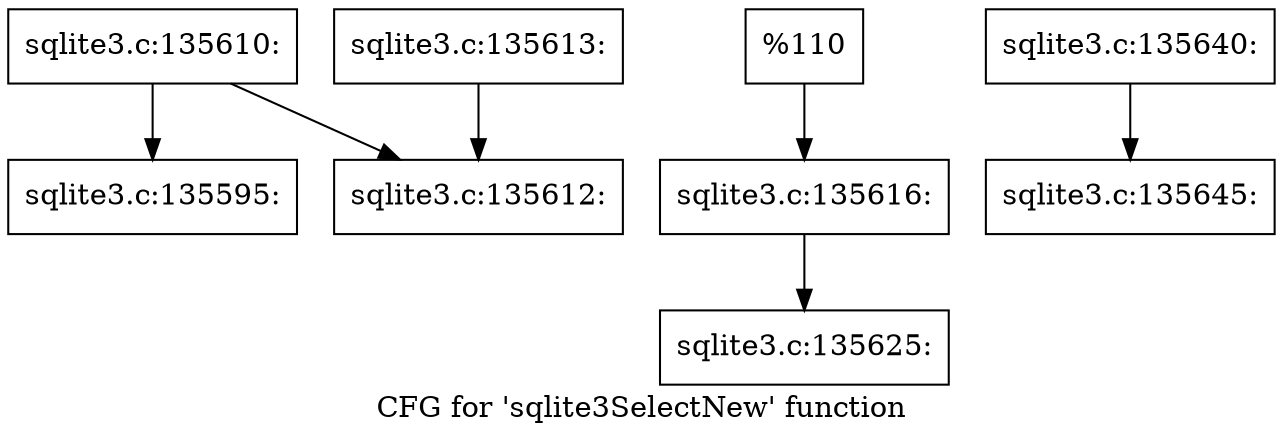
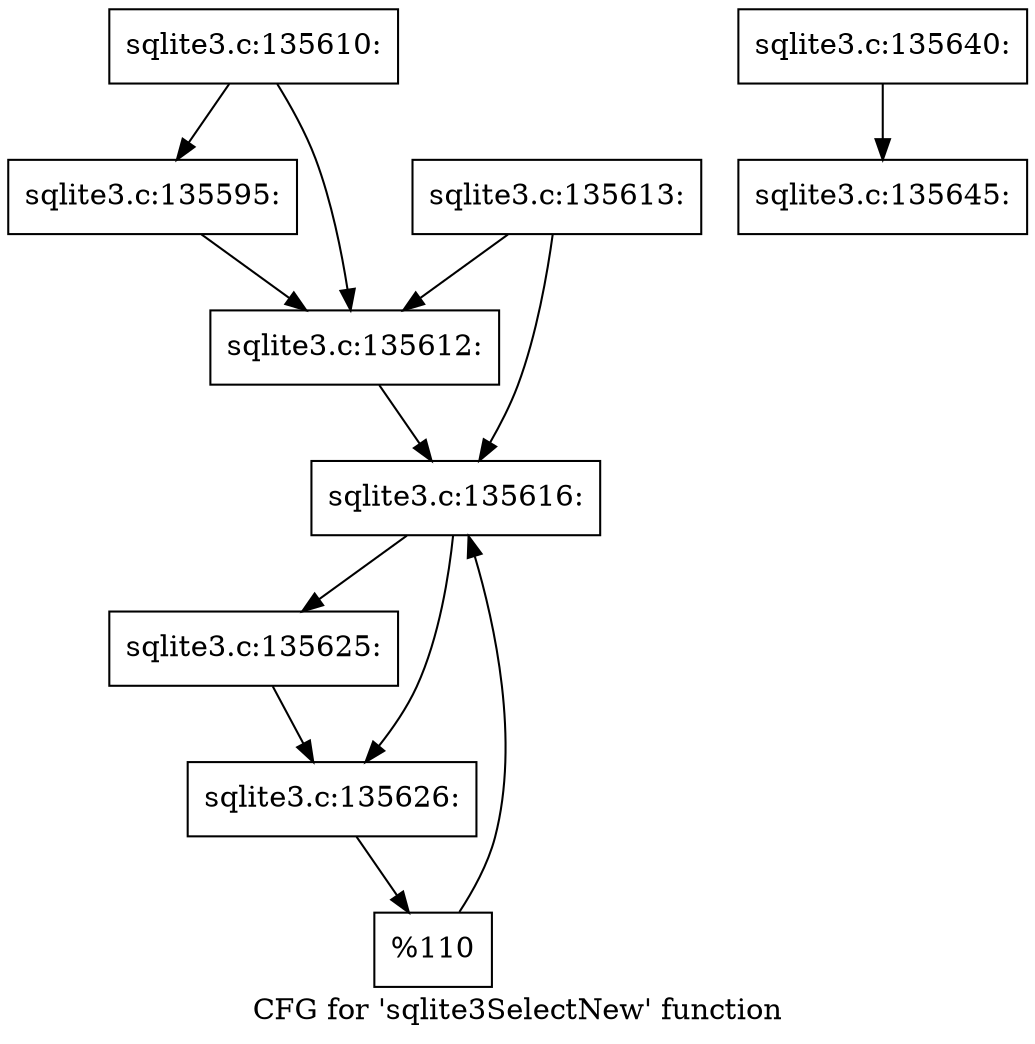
edge "sqlite3.c:135595:" -> "sqlite3.c:135612:": added
edge "sqlite3.c:135613:" -> "sqlite3.c:135616:": added
edge "sqlite3.c:135612:" -> "sqlite3.c:135616:": added
node "sqlite3.c:135626:": added
